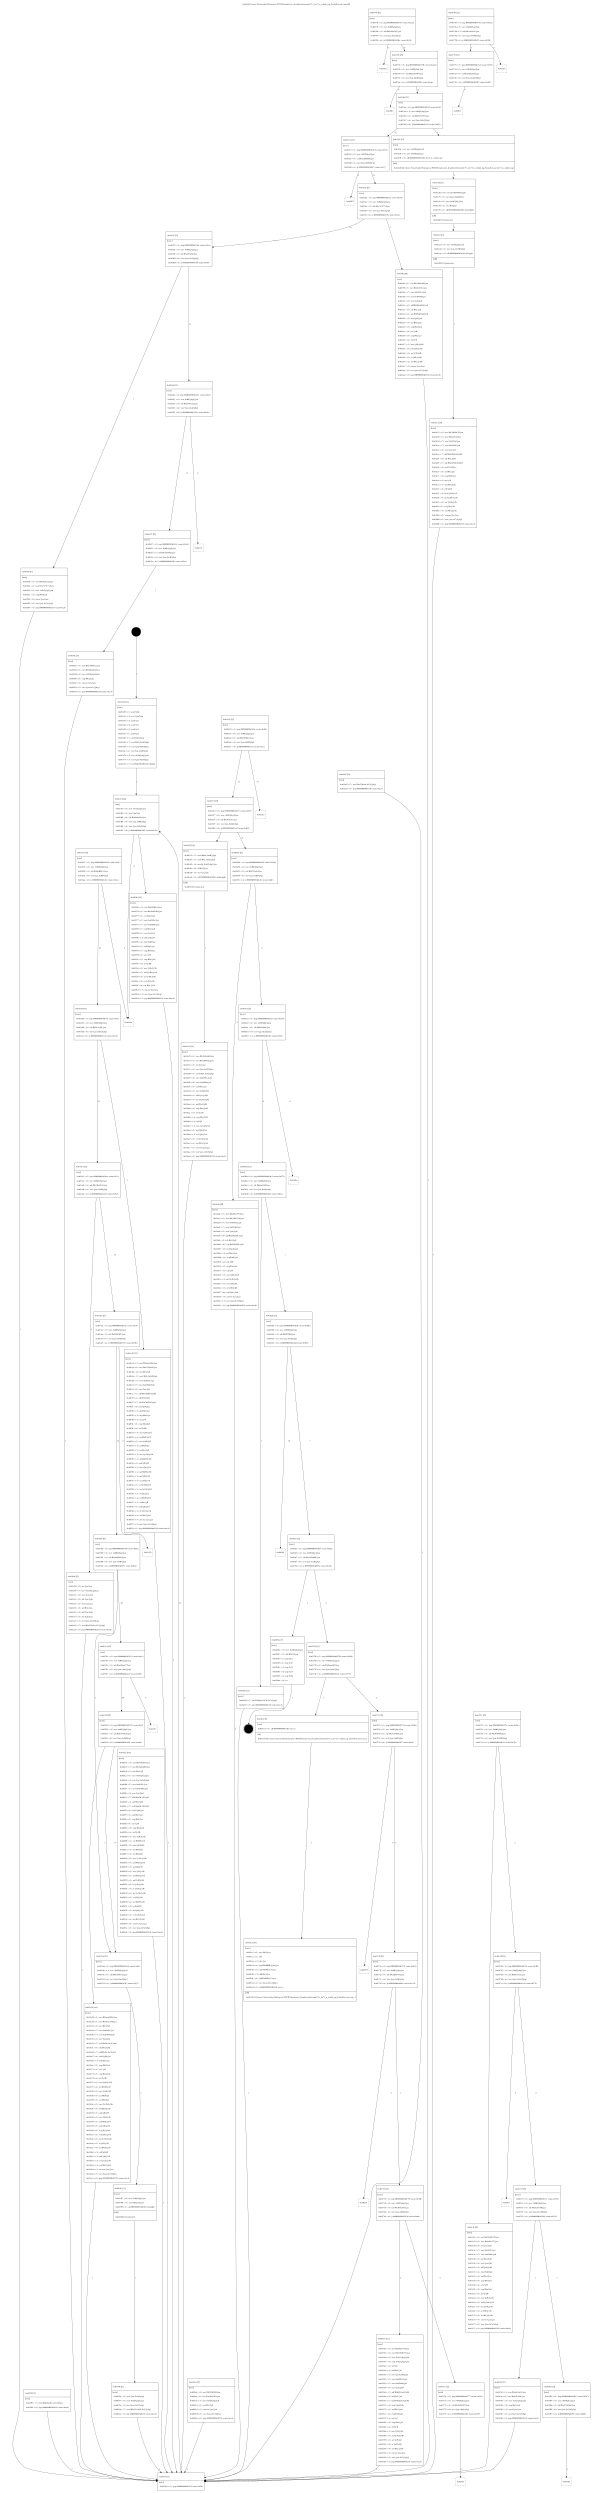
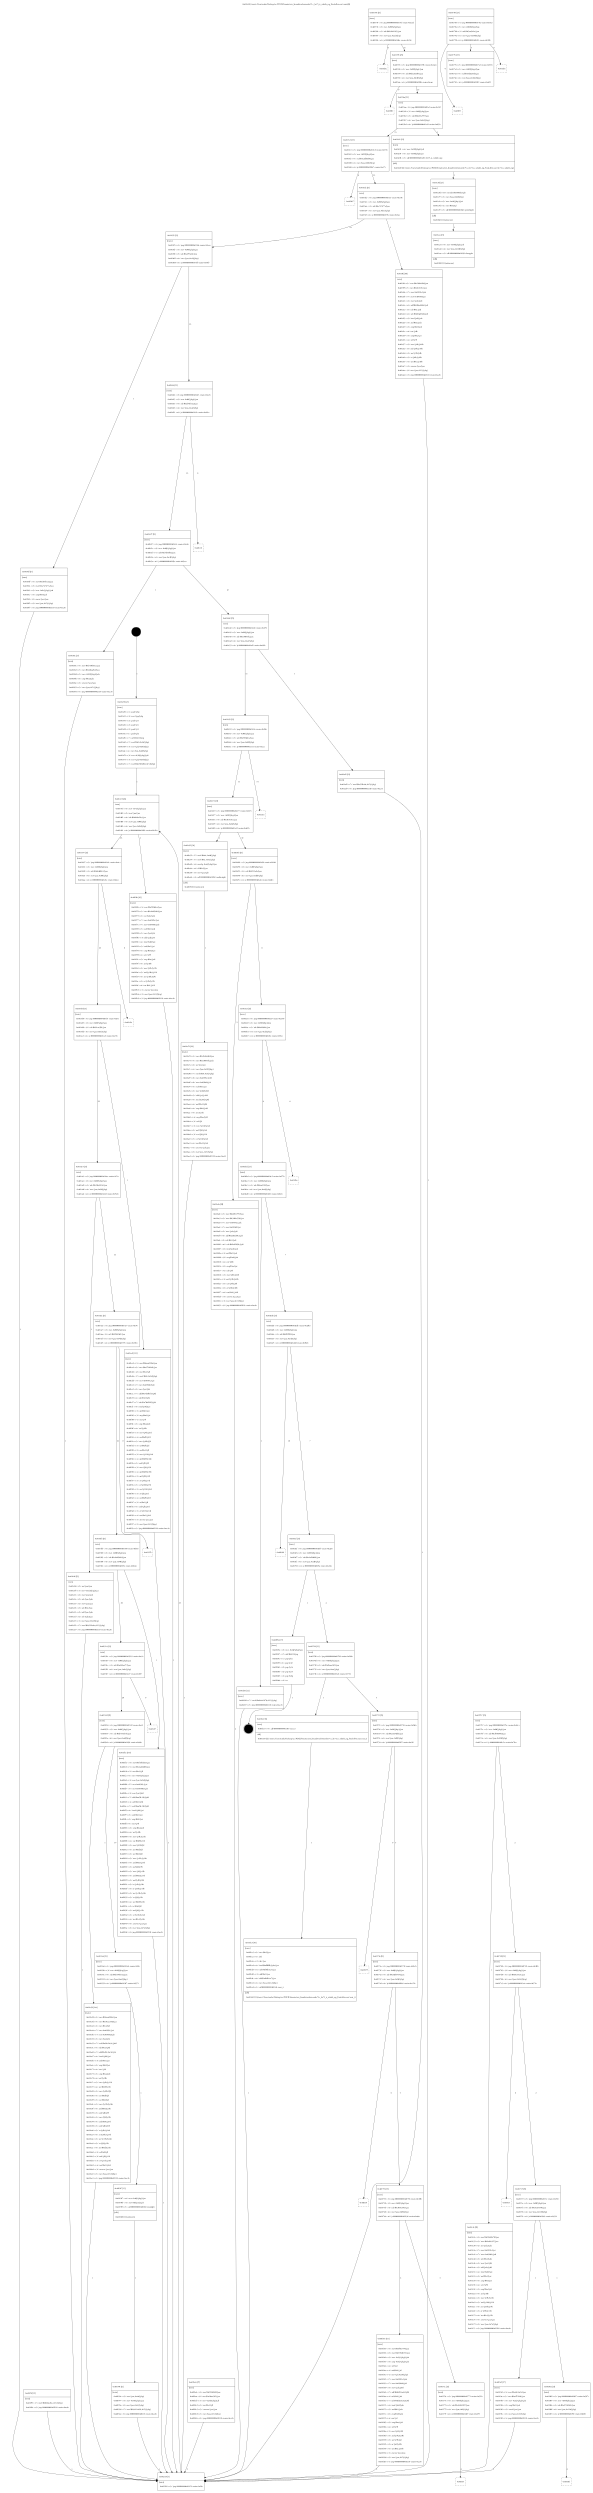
edge "0x40179e [25]" -> "0x401859": now "0x401785 [25]" -> "0x401859"
node "0x401cb3 [93]": removed
node "0x401640 [25]": added
edge "0x40147d [26]" -> "0x401d1c": now "0x40147d [26]" -> "0x401497 [25]"
edge "0x4014fb [25]" -> "0x401546 [25]": now "0x4014fb [25]" -> "0x401fbe [150]"
